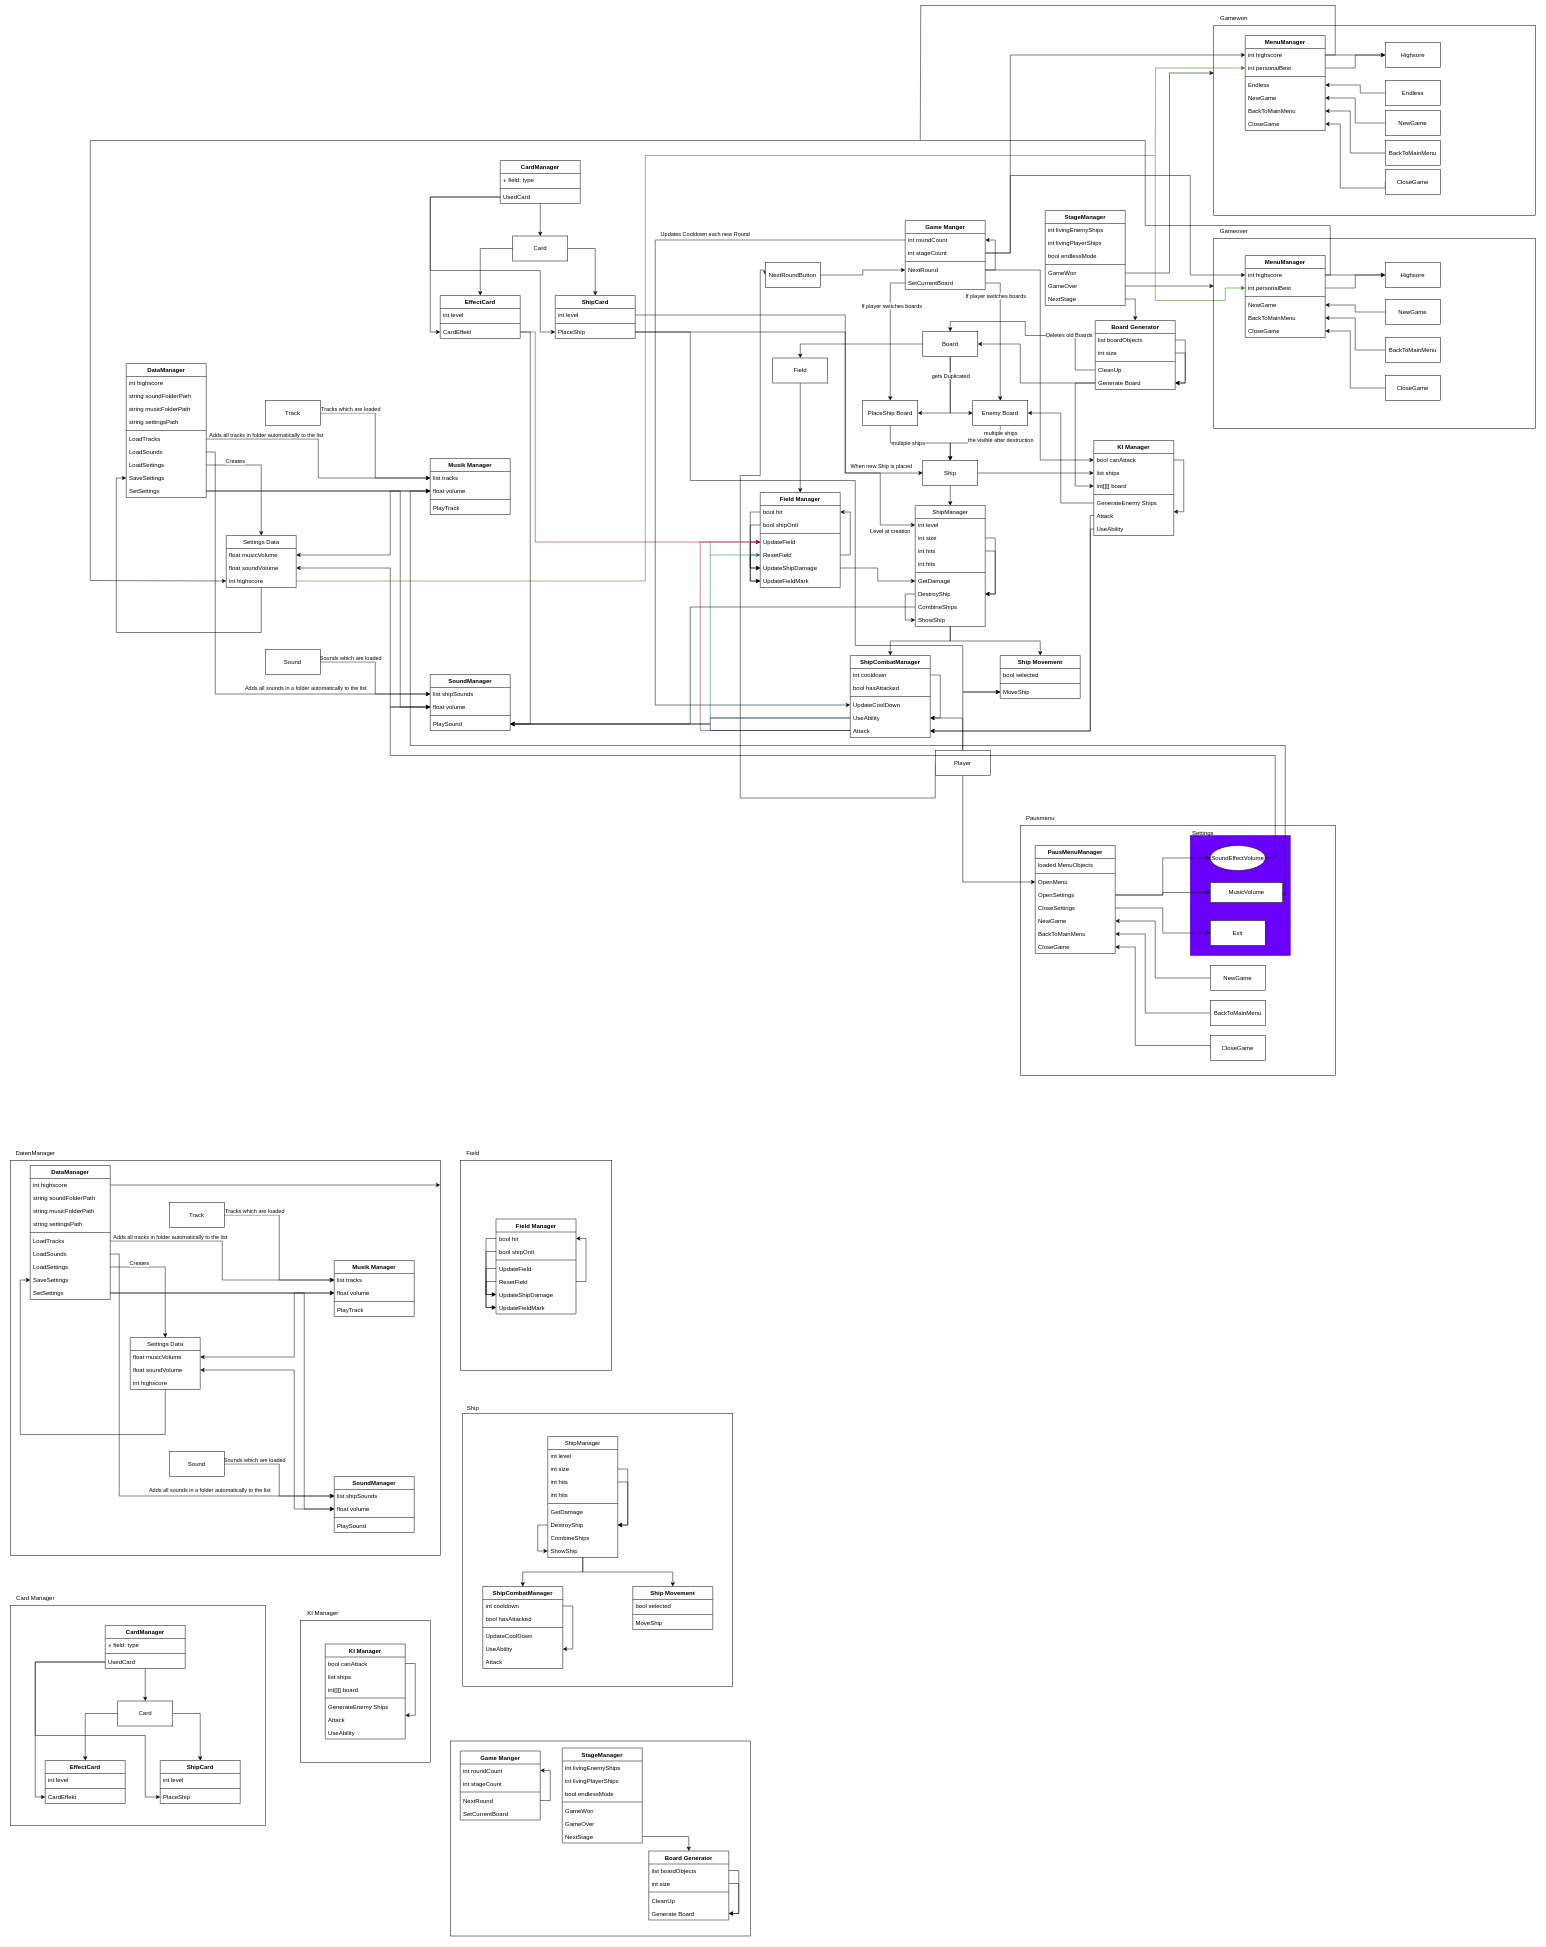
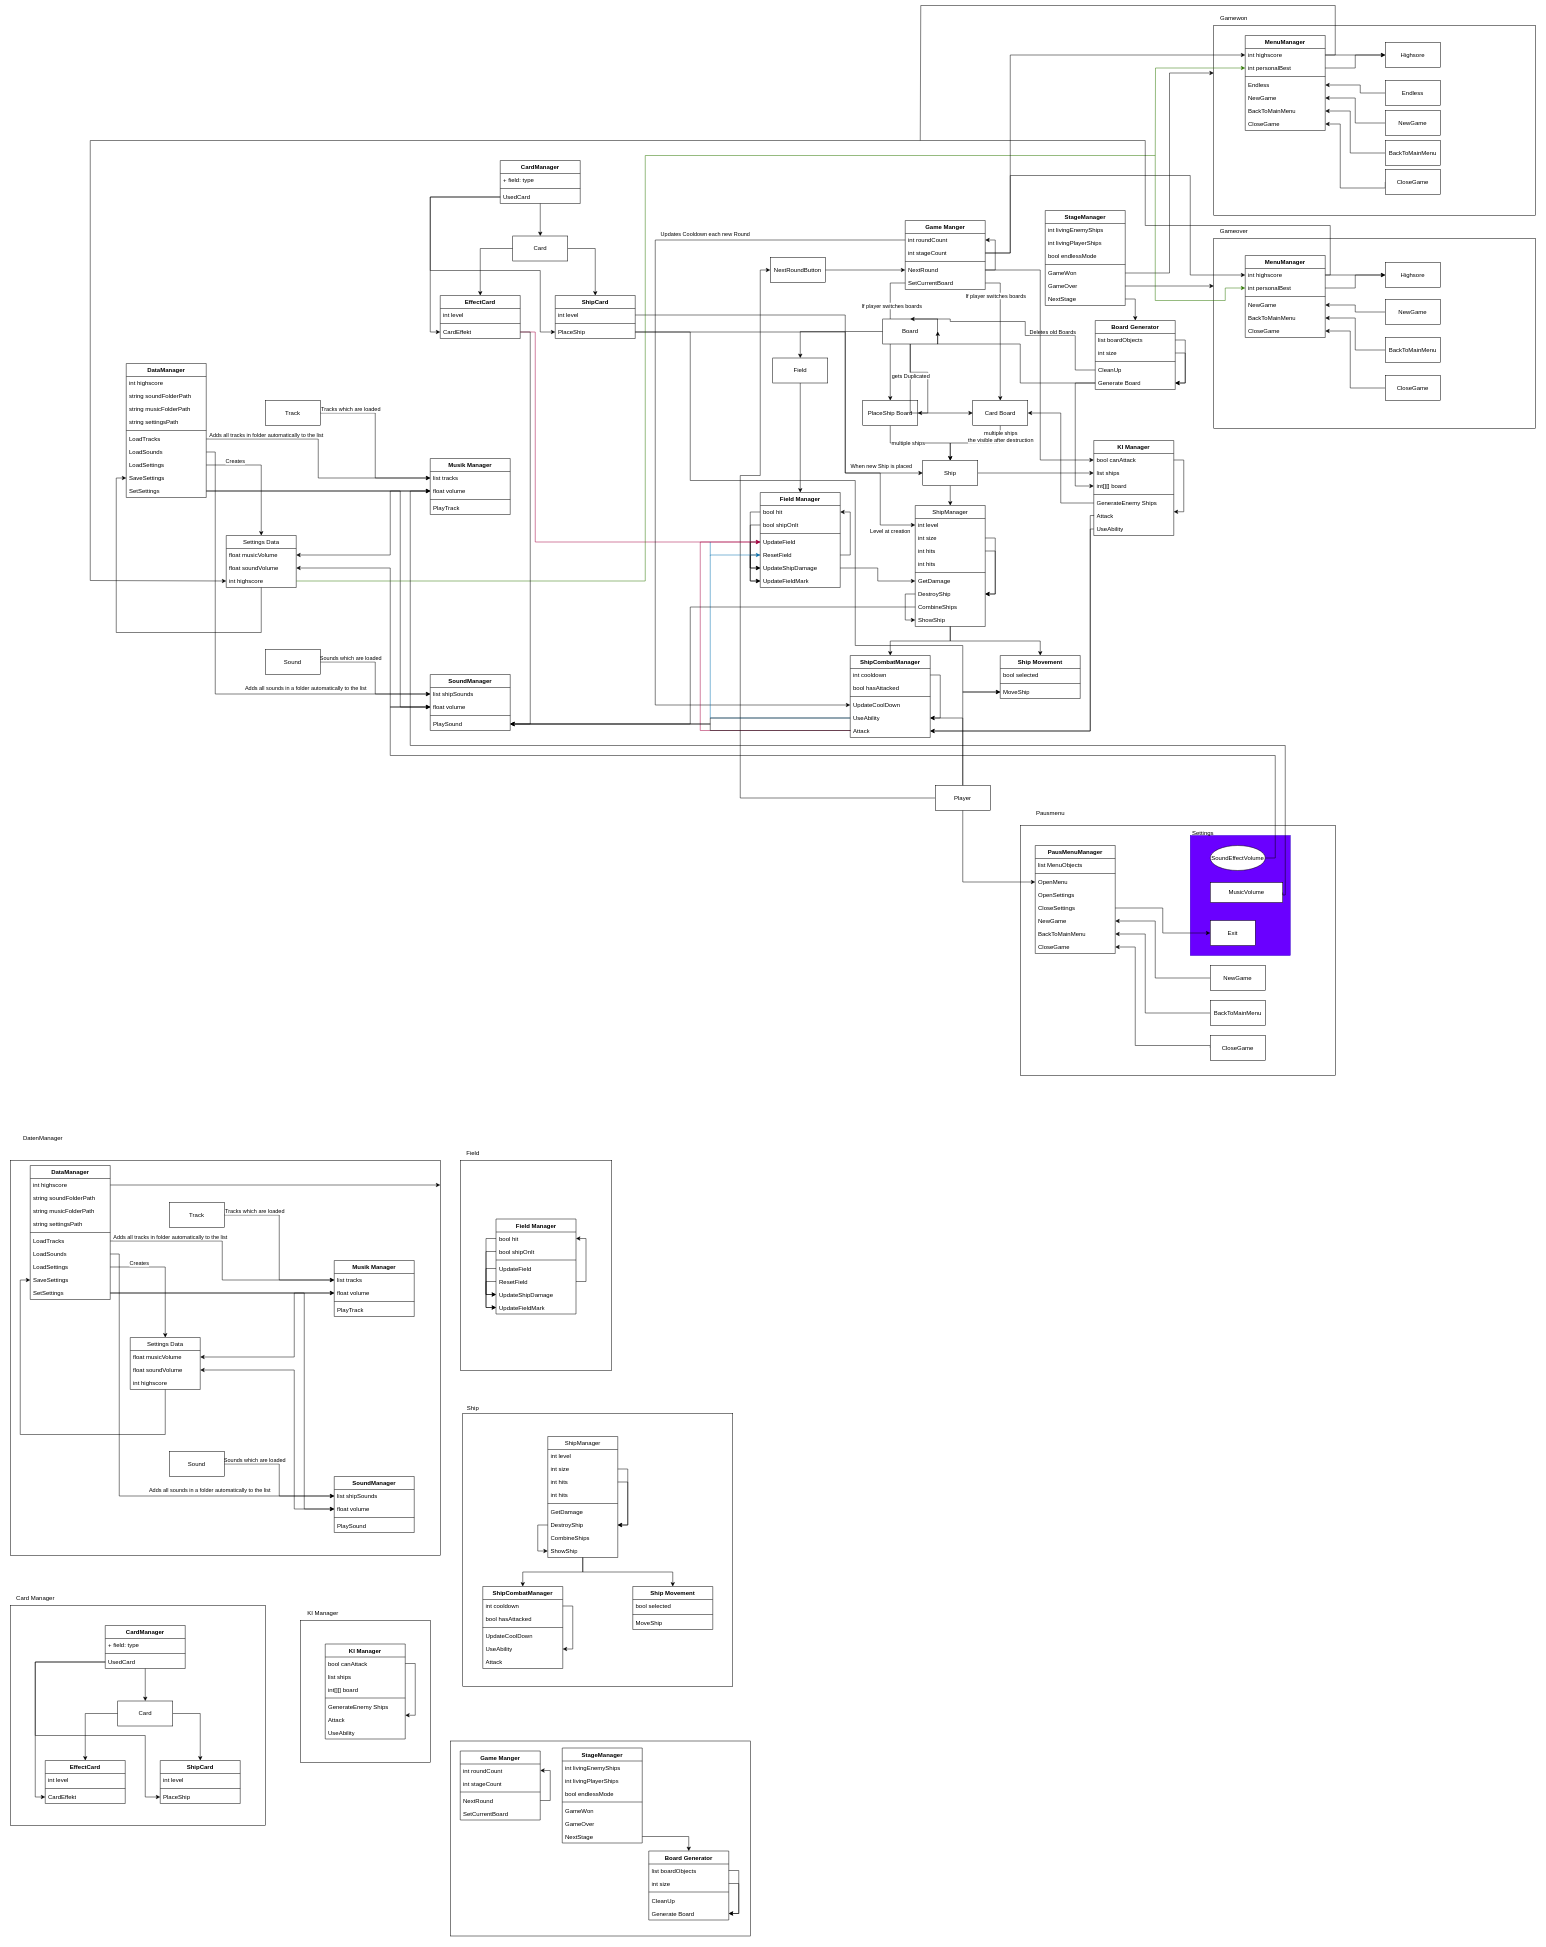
node "NextRoundButton": moved (793, 275) -> (798, 270)
node "Board": moved (950, 344) -> (910, 331)
node "Enemy Board": label "Enemy Board" -> "Card Board"
node "Player": moved (963, 763) -> (963, 798)
node "Pausmenu": moved (1040, 818) -> (1050, 813)
node "loaded MenuObjects": label "loaded MenuObjects" -> "list MenuObjects"
edge "OpenSettings" -> "MusicVolume": removed
edge "OpenSettings" -> "SoundEffectVolume": removed
node "Exit": size 55x25 -> 45x25
node "DatenManager": moved (35, 1153) -> (43, 1138)
